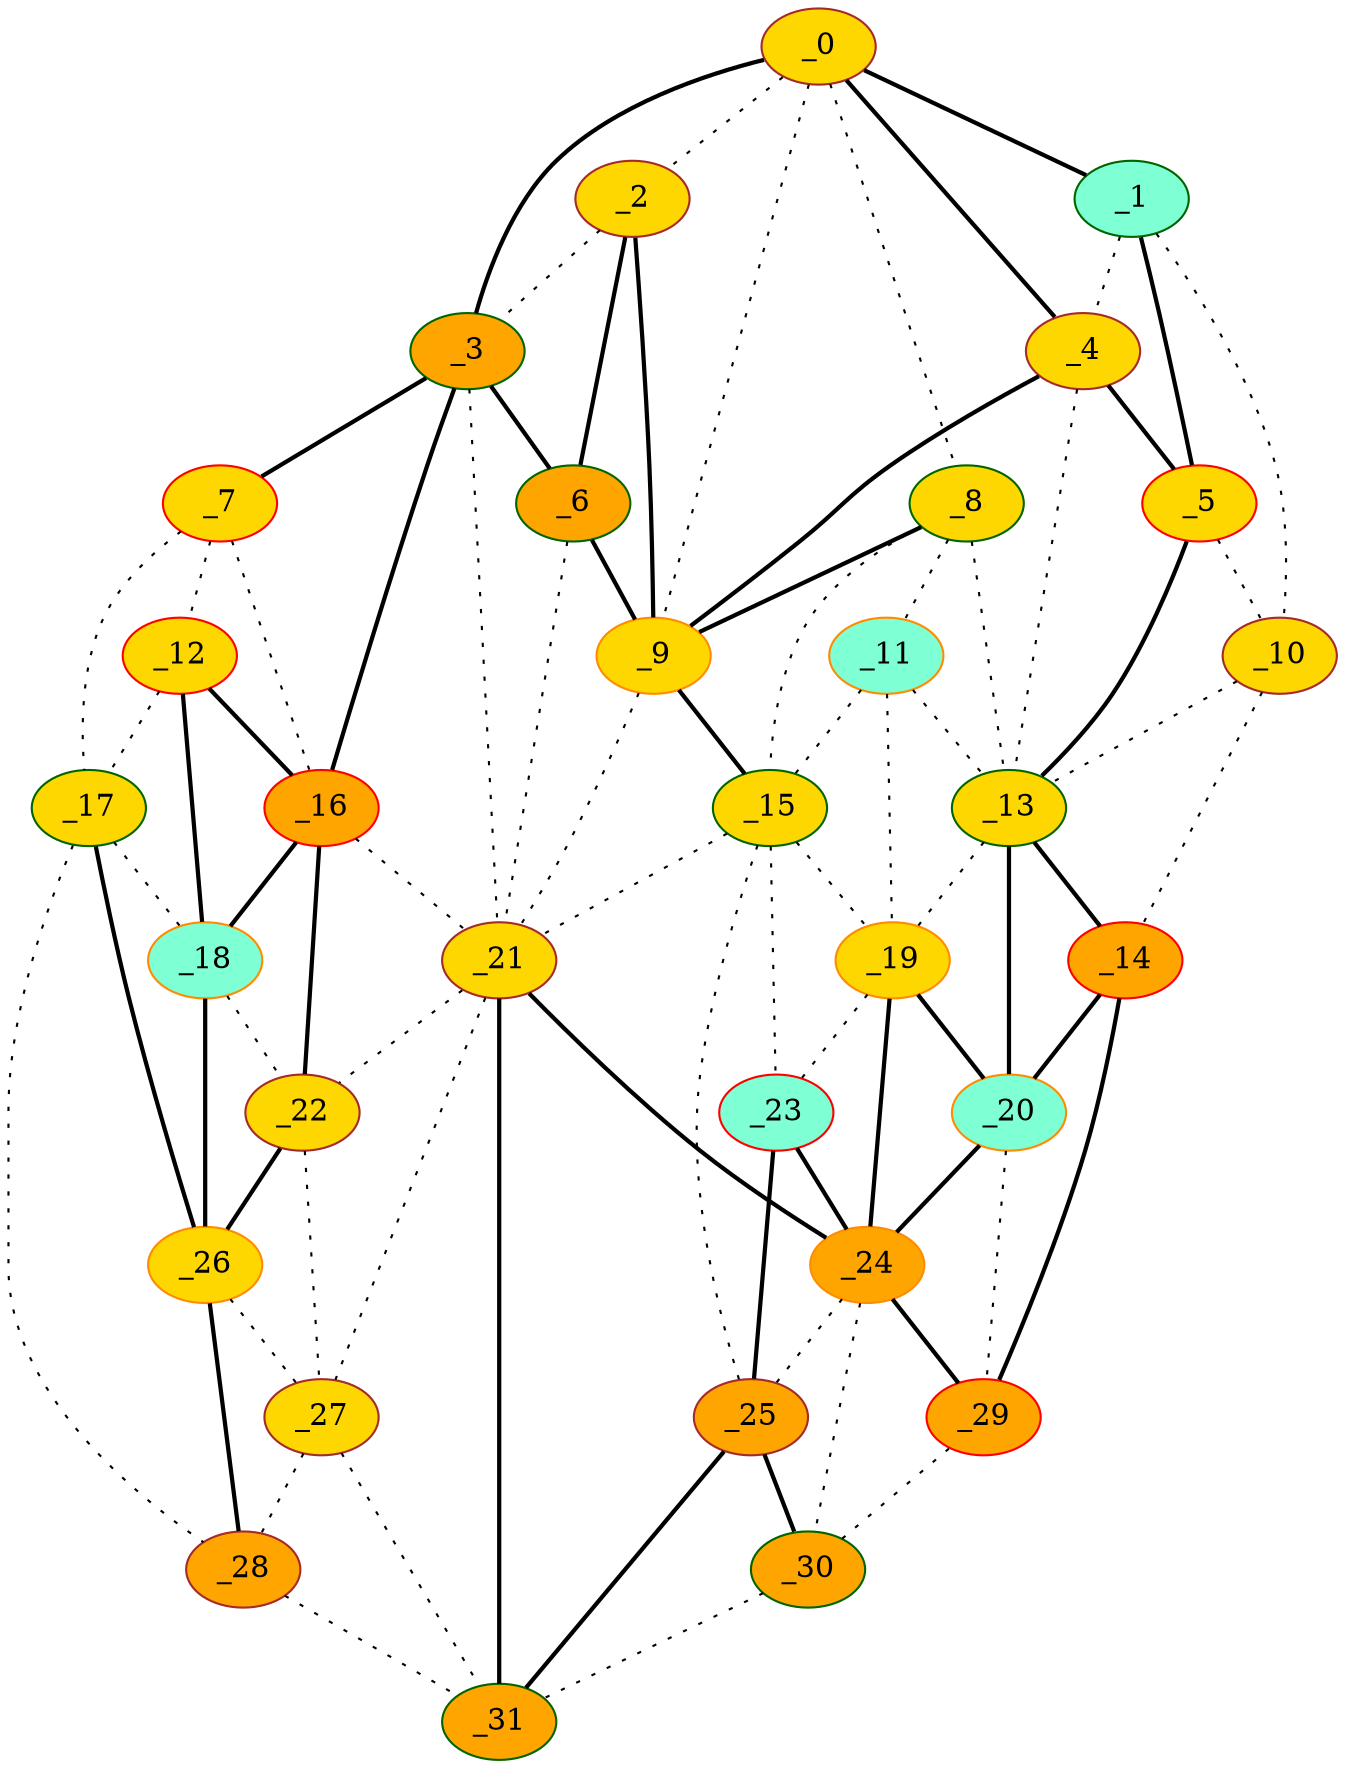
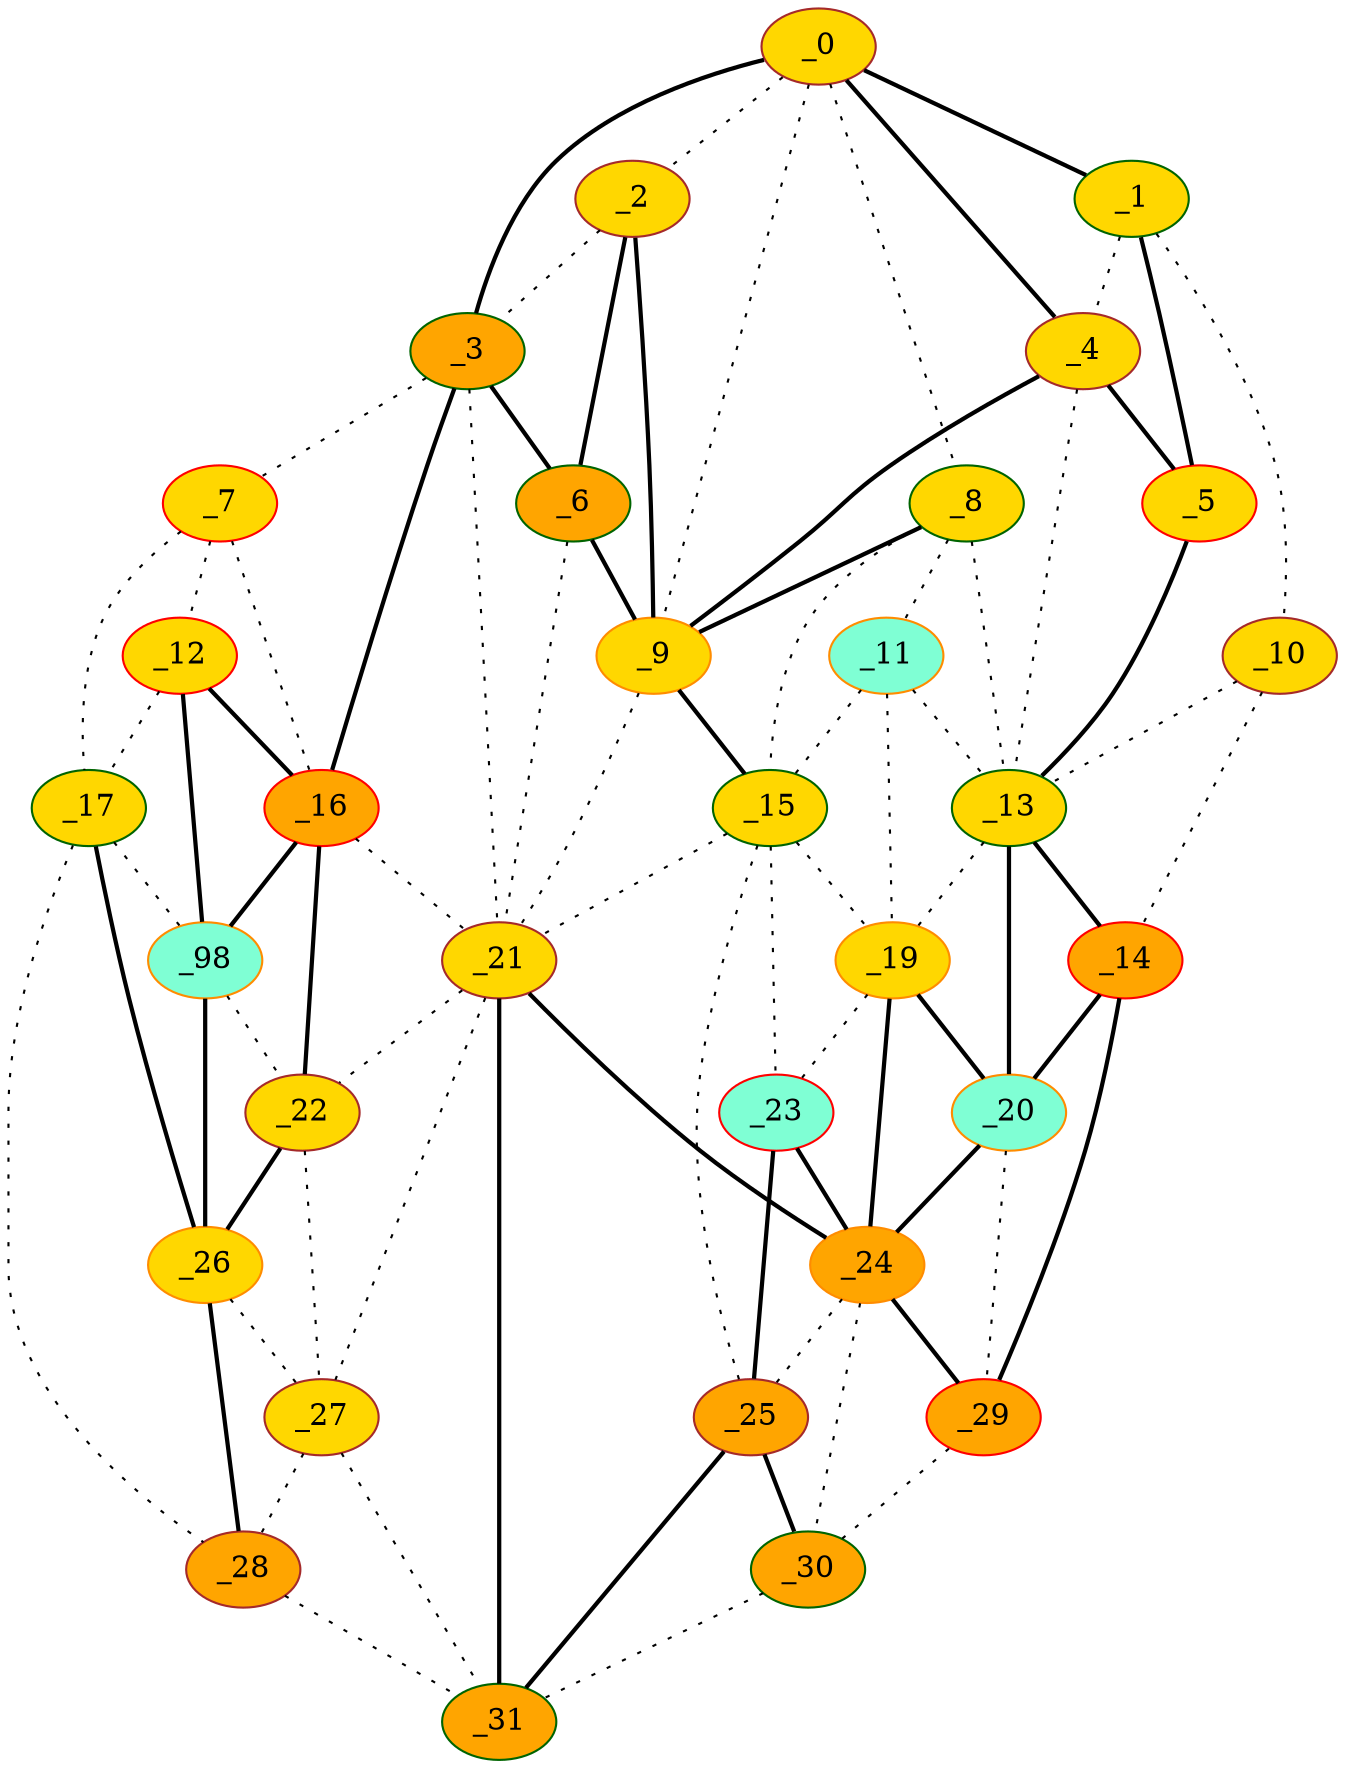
node "_1": fillcolor aquamarine -> gold
edge "_3" -- "_7": style bold -> dotted
edge "_5" -- "_10": removed
node "_18": label "_18" -> "_98"
